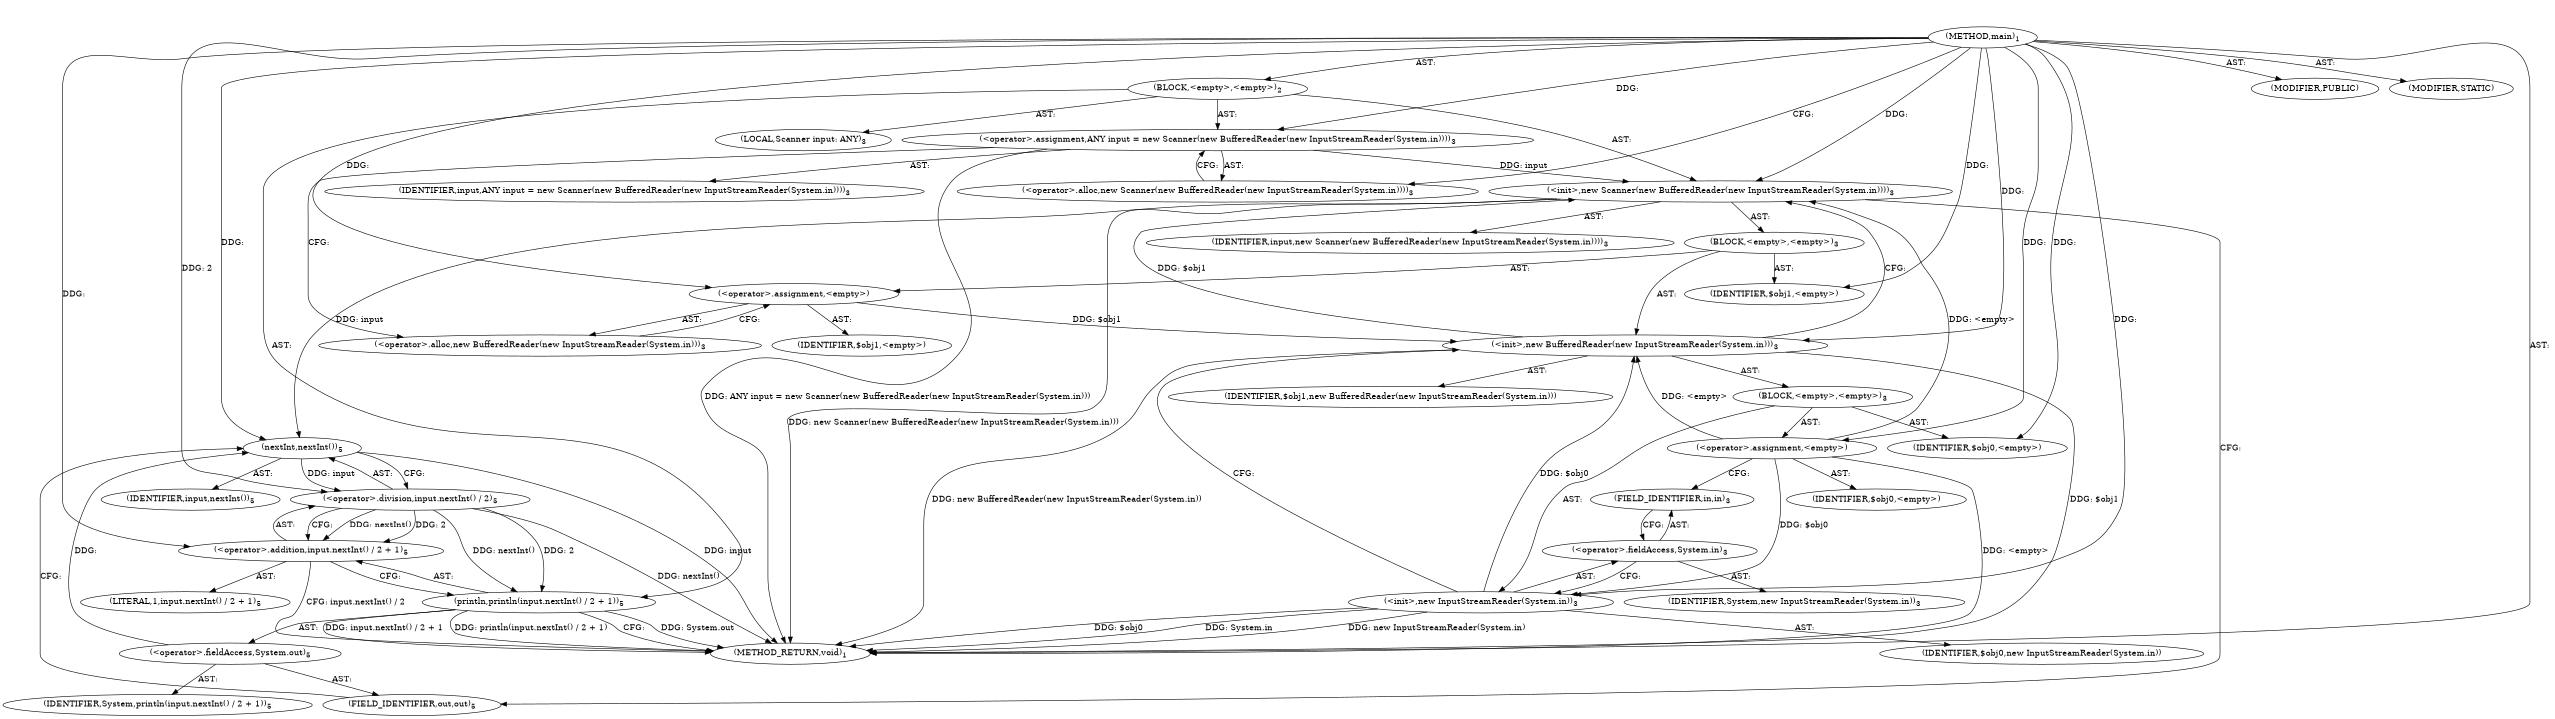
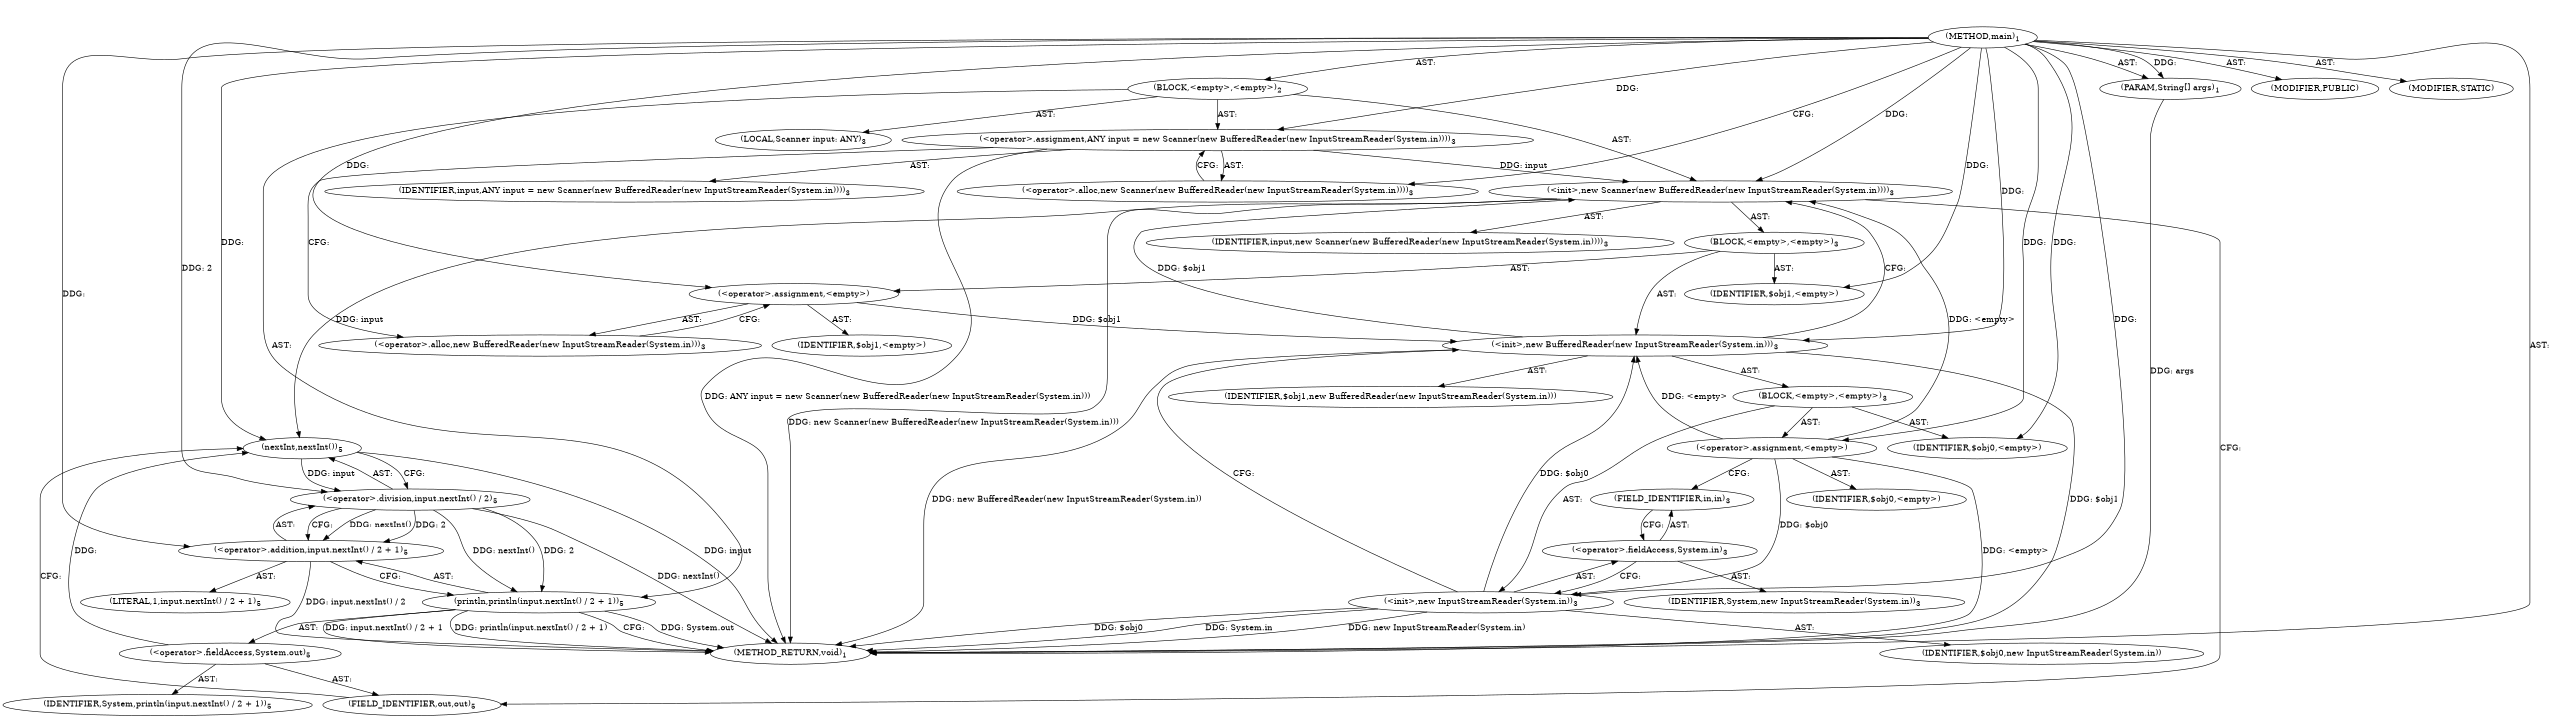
node "(PARAM,String[] args)": added
node "(IDENTIFIER,input,nextInt())": removed
edge "(<operator>.addition,input.nextInt() / 2 + 1)" -> "(METHOD_RETURN,void)": label "CFG: input.nextInt() / 2" -> "DDG: input.nextInt() / 2"
